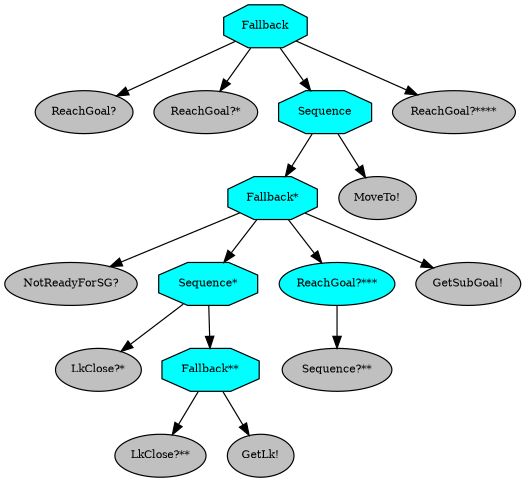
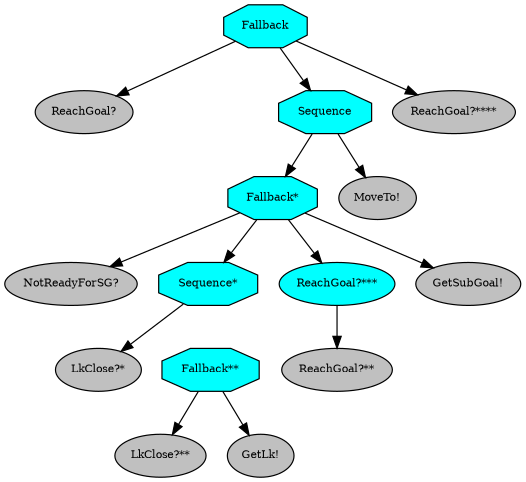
node "ReachGoal?*": removed
edge "Sequence*" -> "Fallback**": removed
node "Sequence?**": label "Sequence?**" -> "ReachGoal?**"
